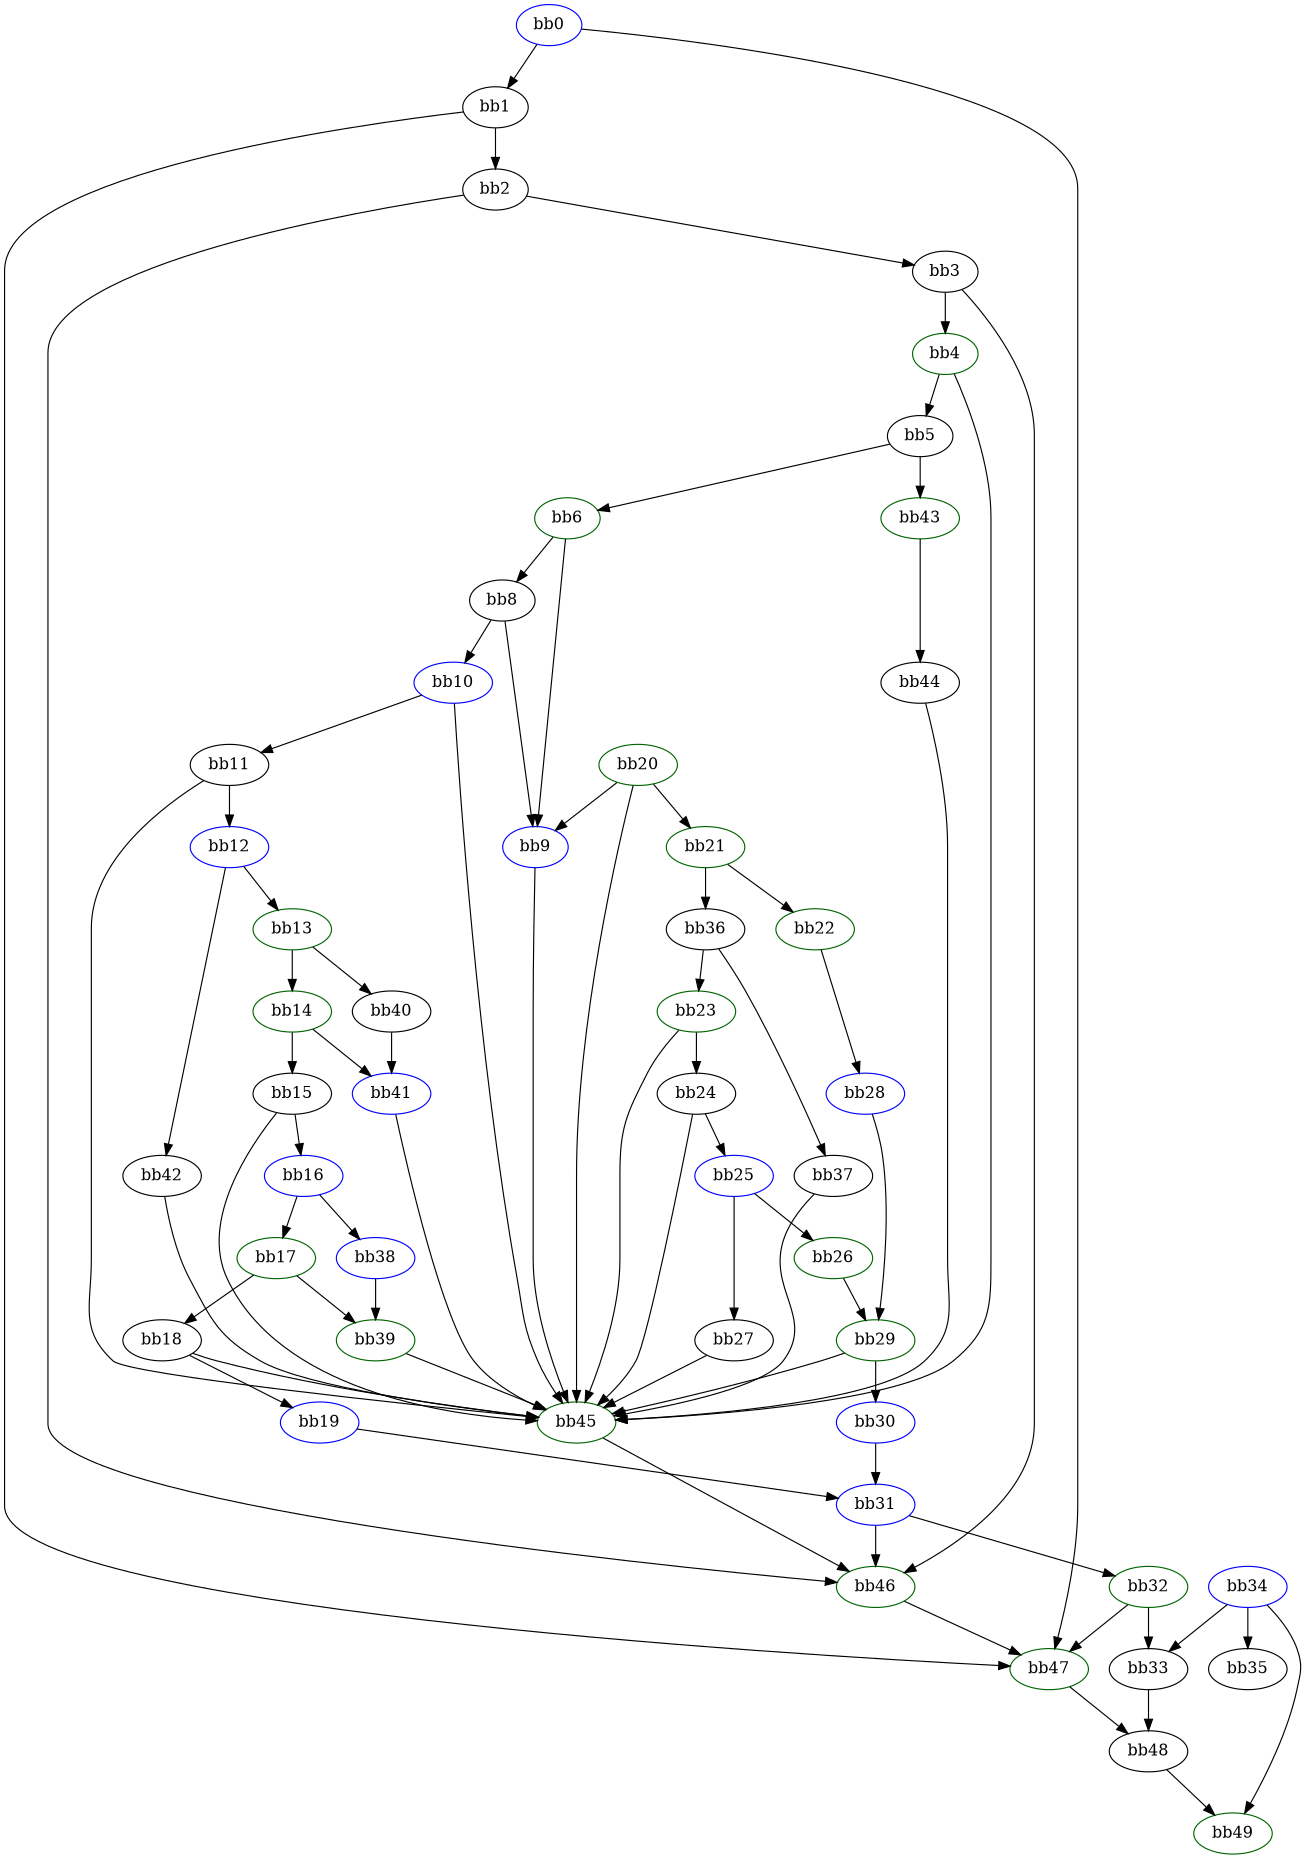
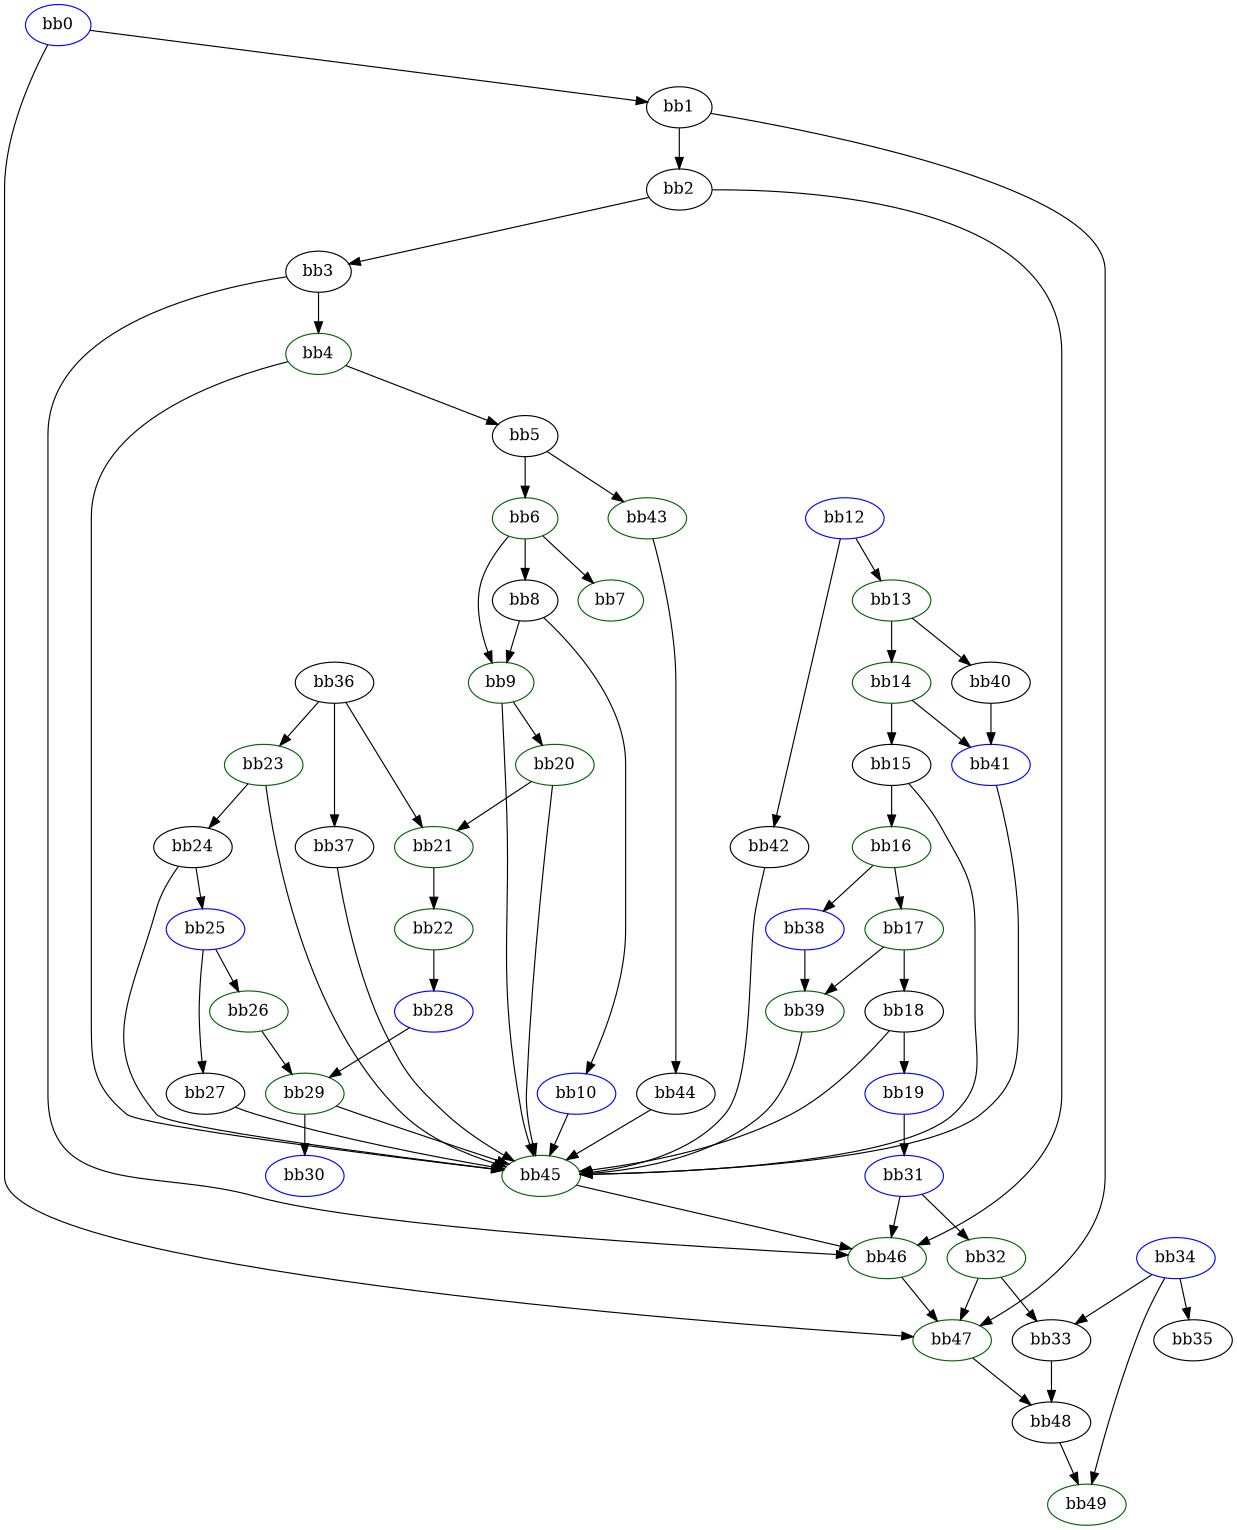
node "bb7": added
node "bb11": removed
edge "bb20" -> "bb9": reversed
node "bb9": color blue -> darkgreen
edge "bb21" -> "bb36": reversed
node "bb16": color blue -> darkgreen
edge "bb30" -> "bb31": removed
